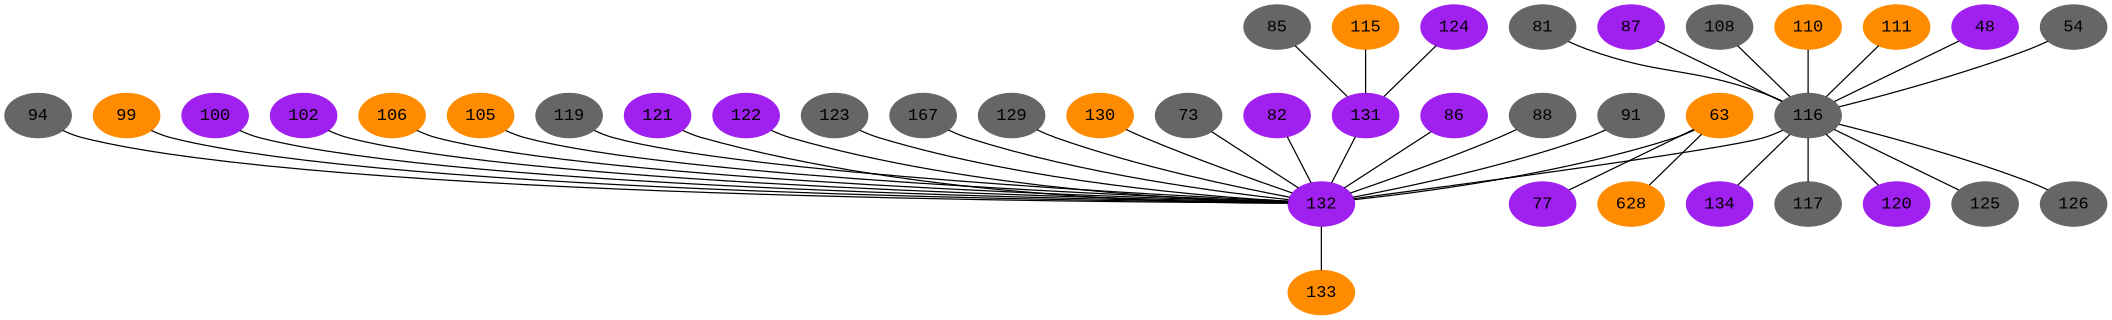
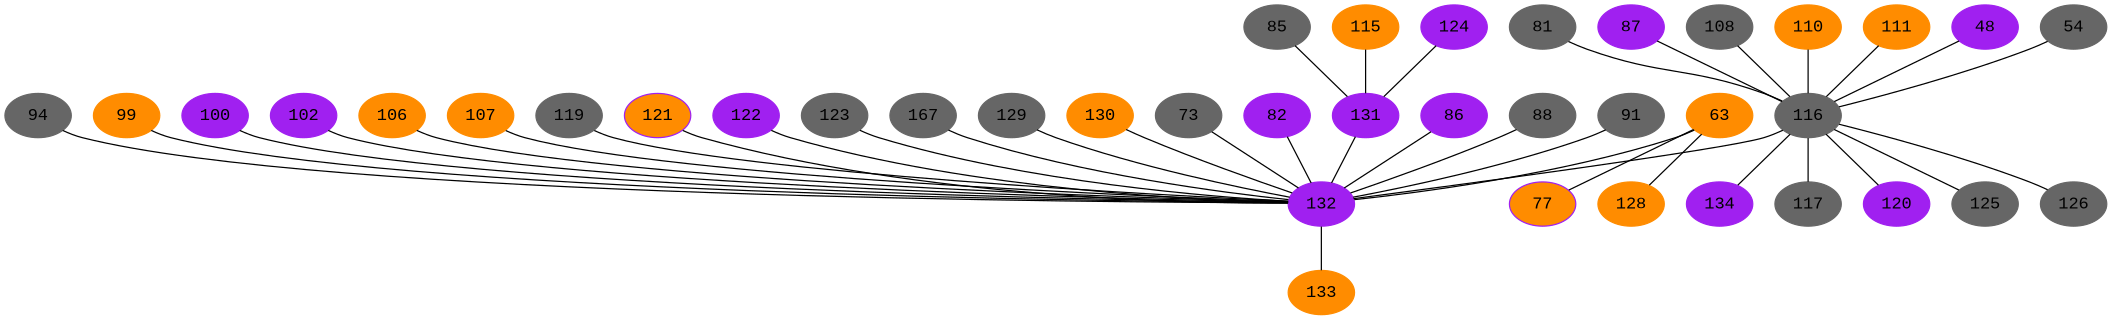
node "105": label "105" -> "107"
node "121": fillcolor purple -> darkorange
node "77": fillcolor purple -> darkorange
node "628": label "628" -> "128"
